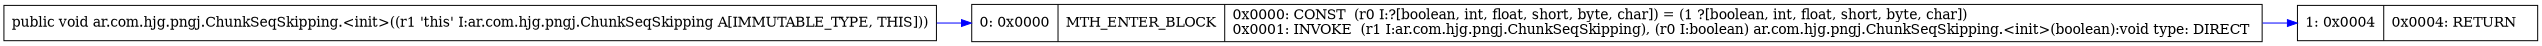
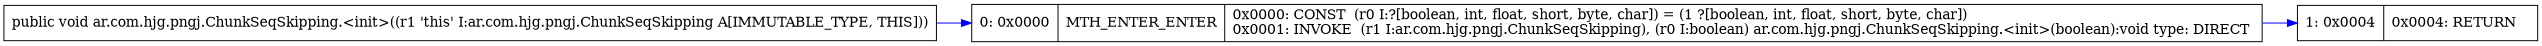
node "0: 0x0000": text "MTH_ENTER_BLOCK" -> "MTH_ENTER_ENTER"
